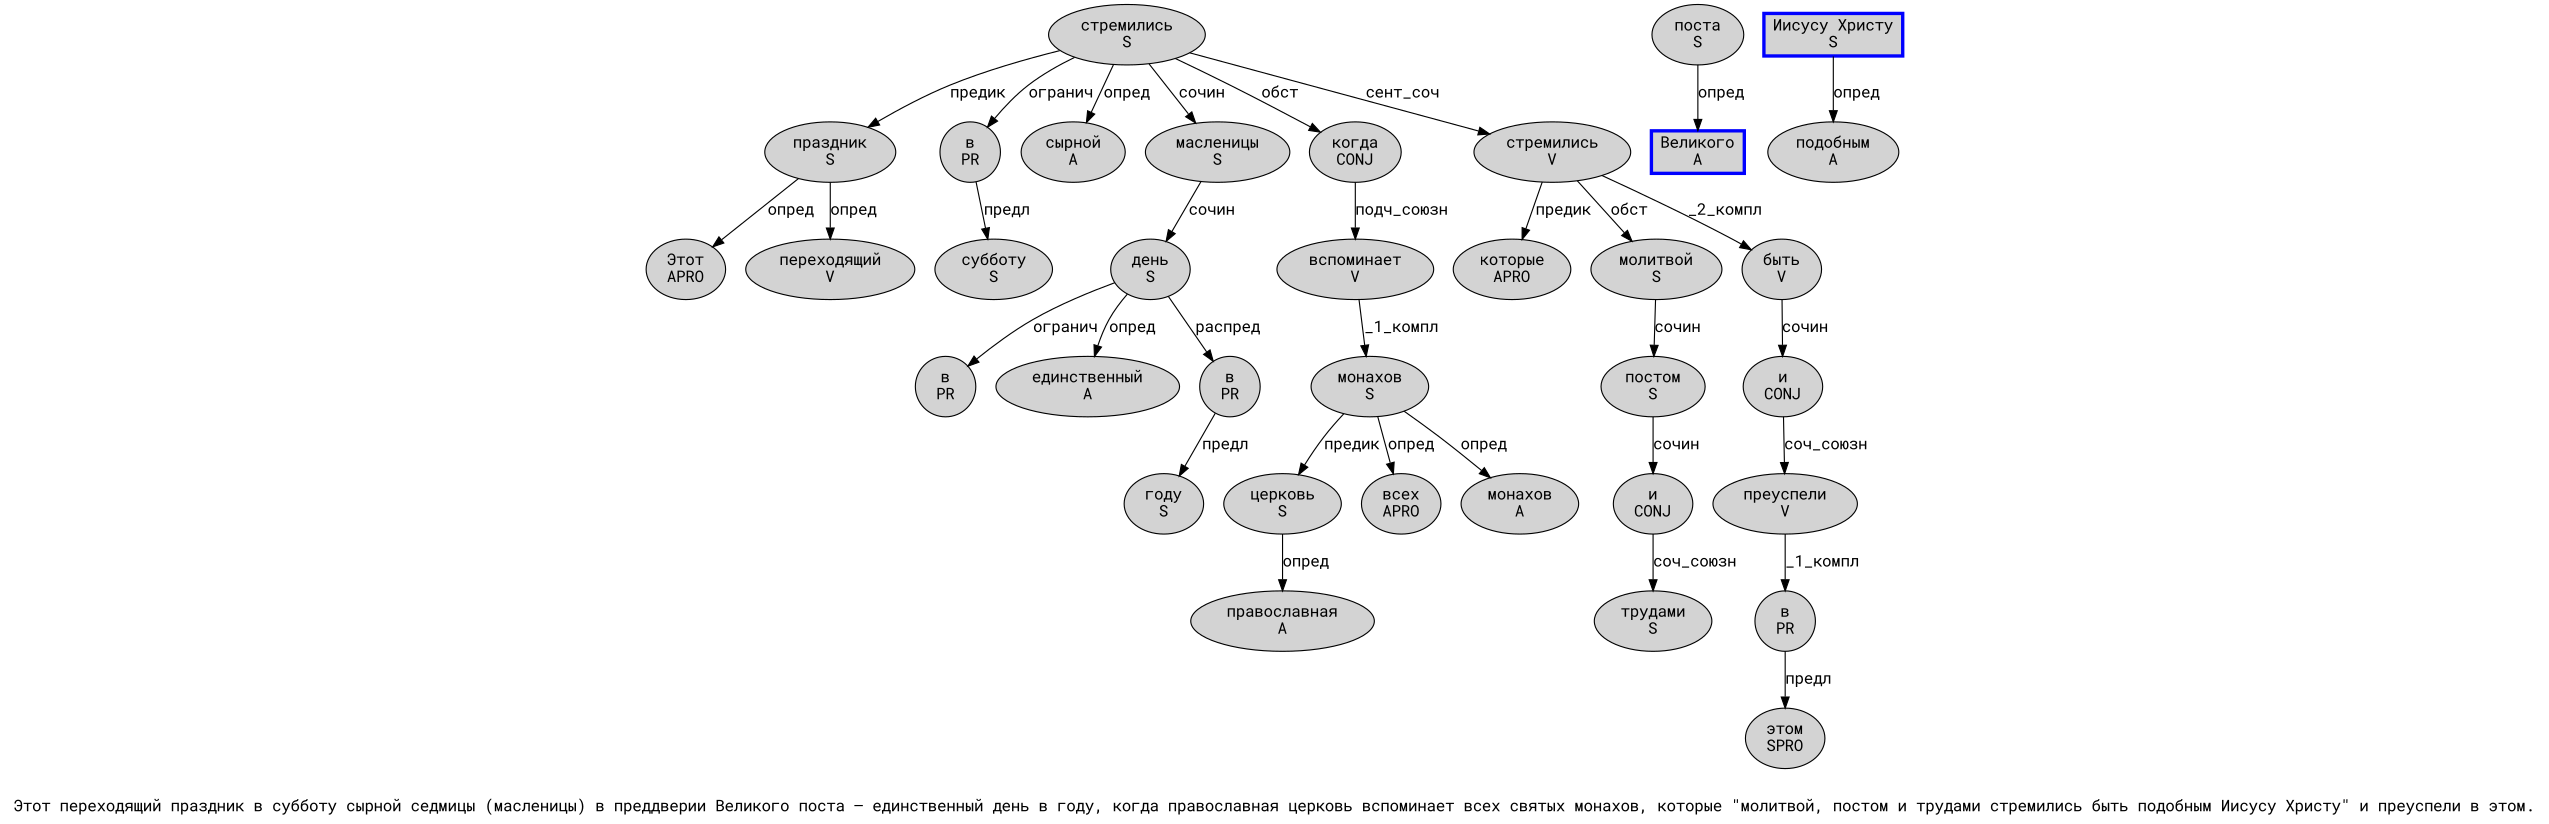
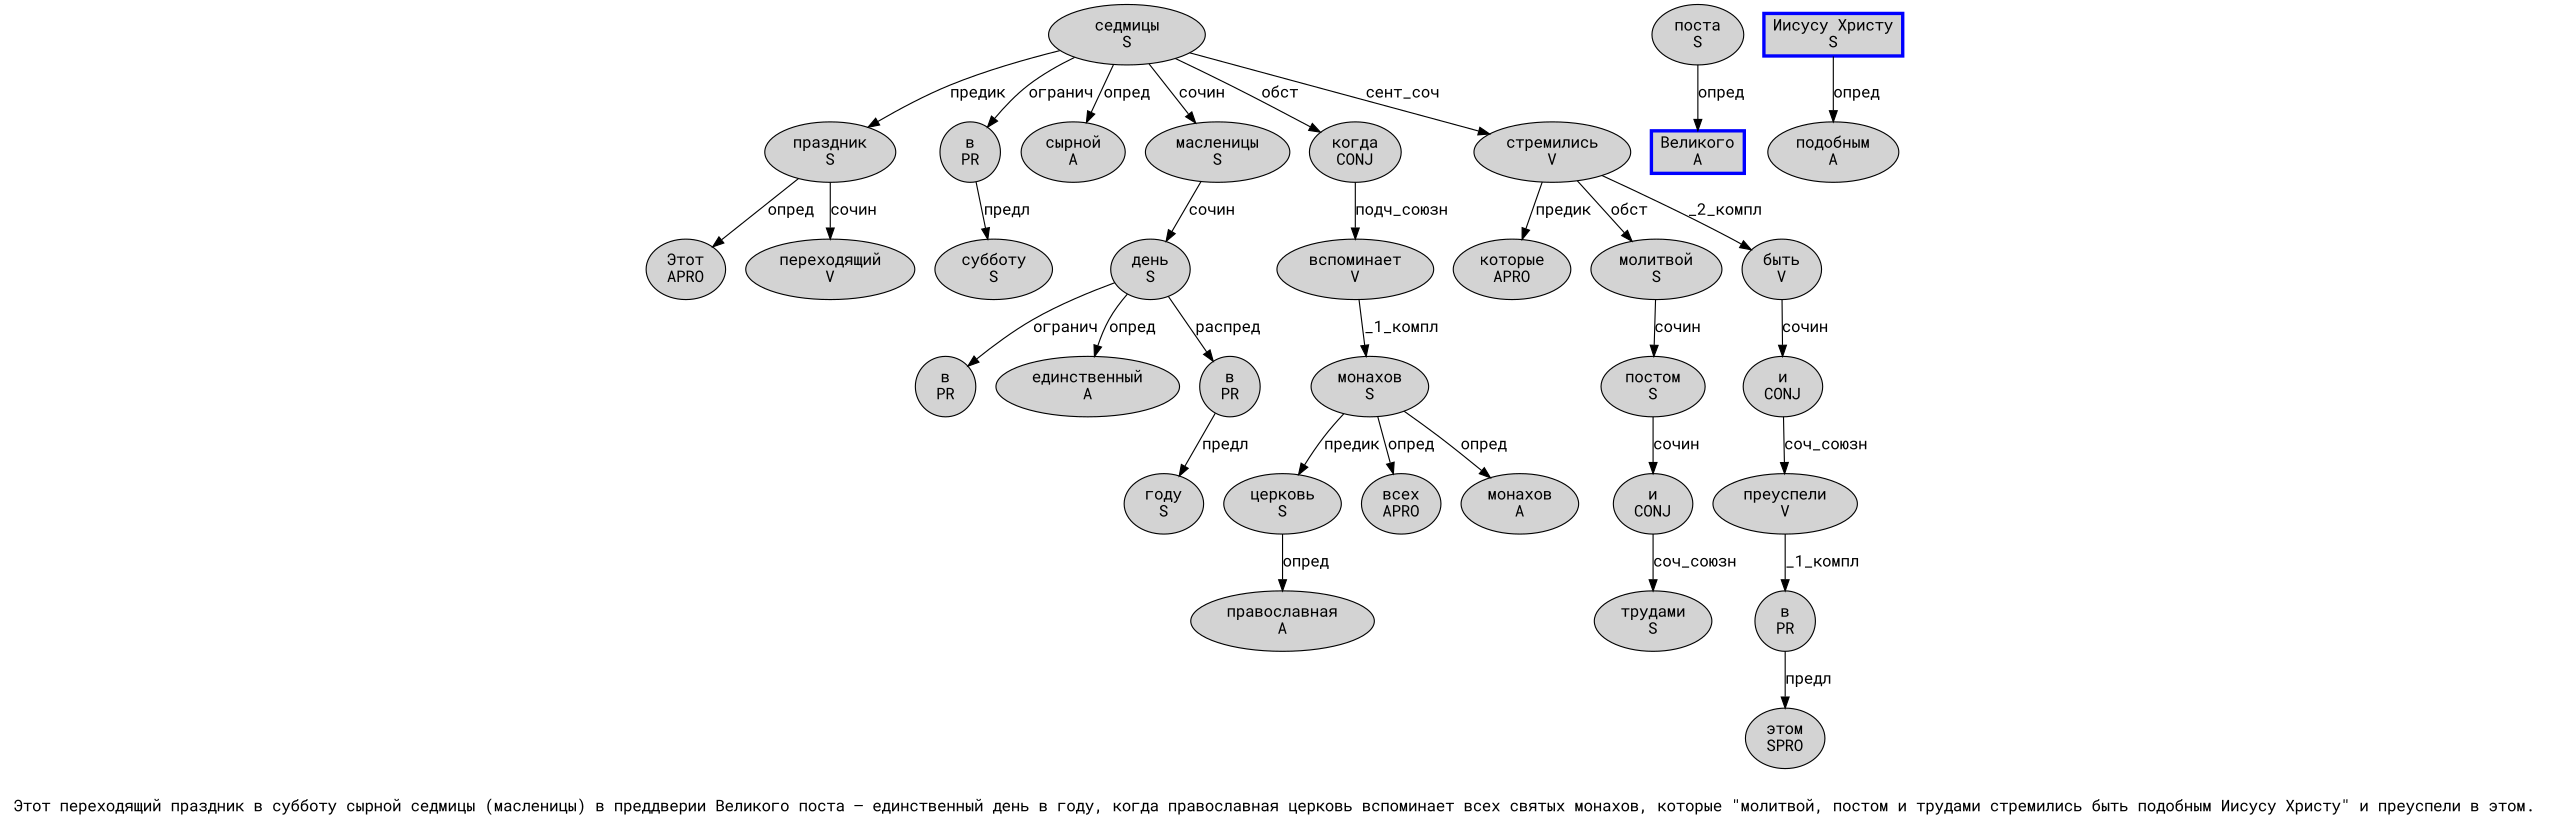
node "стремились S": label "стремились S" -> "седмицы S"
edge "праздник S" -> "переходящий V": label "опред" -> "сочин"
